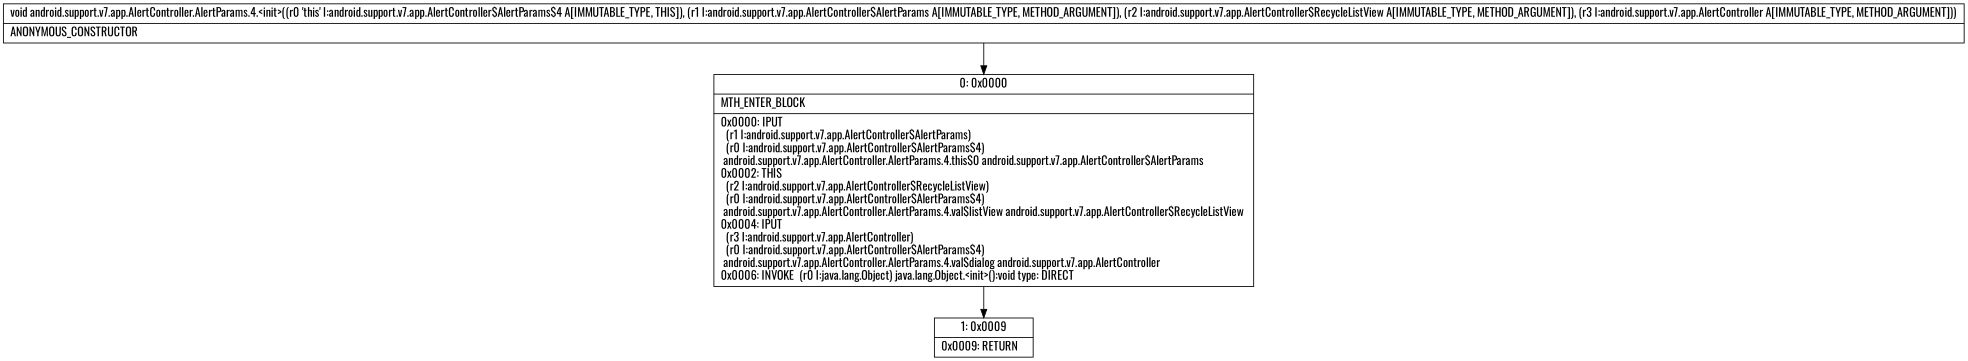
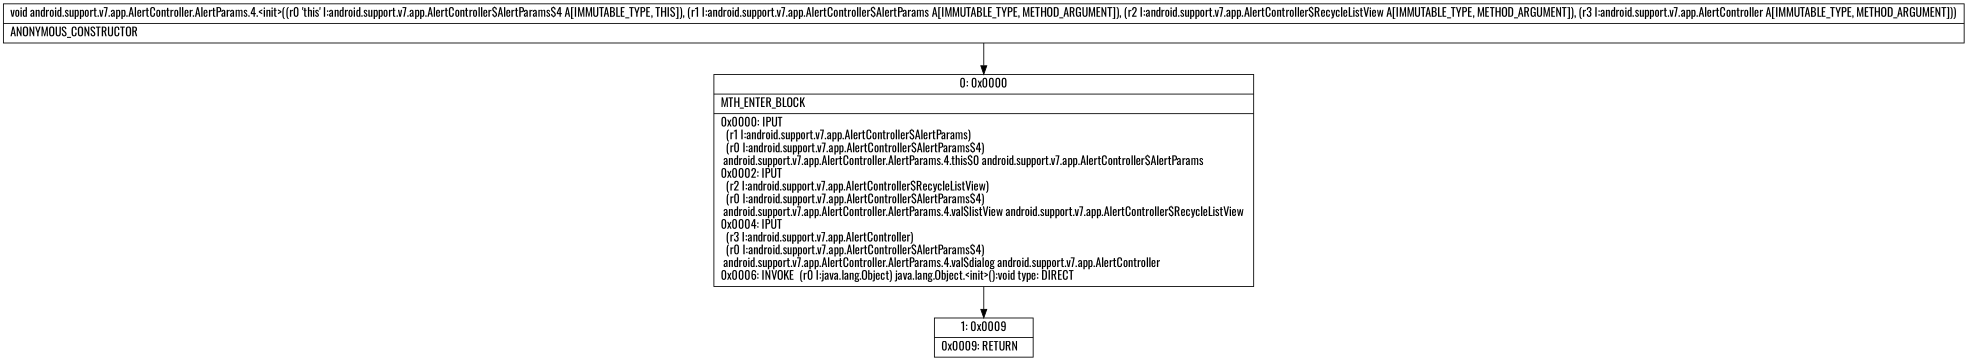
node "0: 0x0000": text "0x0002: THIS" -> "0x0002: IPUT"
